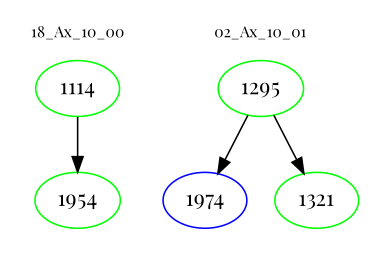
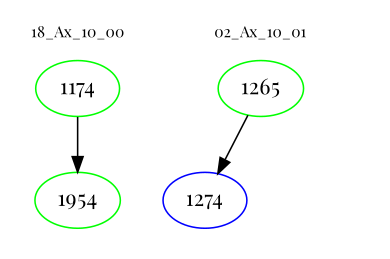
node "1114": label "1114" -> "1174"
node "1295": label "1295" -> "1265"
node "1974": label "1974" -> "1274"
node "1321": removed
